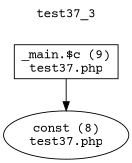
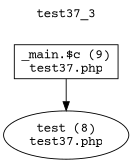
node "const (8) test37.php": label "const (8) test37.php" -> "test (8) test37.php"
